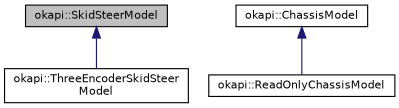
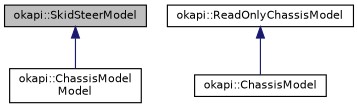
edge "okapi::ReadOnlyChassisModel" -> "okapi::ChassisModel": reversed
node "okapi::ThreeEncoderSkidSteer Model": label "okapi::ThreeEncoderSkidSteer Model" -> "okapi::ChassisModel Model"
